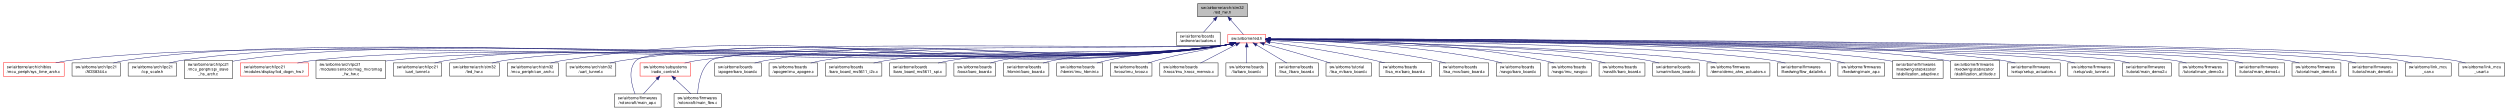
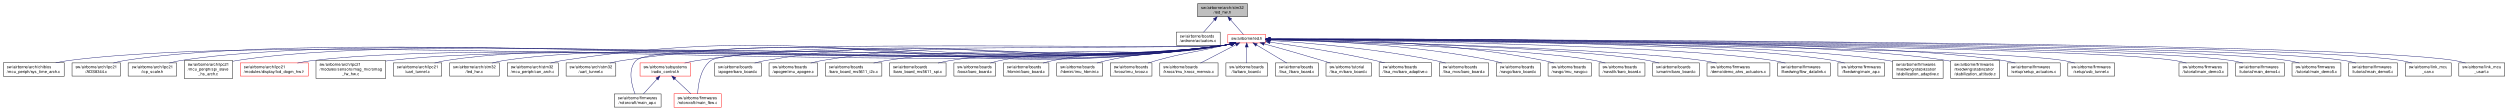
node "sw/airborne/arch/chibios /mcu_periph/sys_time_arch.c": color red -> black
node "sw/airborne/boards /lisa_mx/baro_board.c": label "sw/airborne/boards /lisa_mx/baro_board.c" -> "sw/airborne/boards /lisa_mx/baro_adaptive.c"
node "sw/airborne/firmwares /tutorial/main_demo2.c": removed
node "sw/airborne/firmwares /rotorcraft/main_fbw.c": color black -> red
